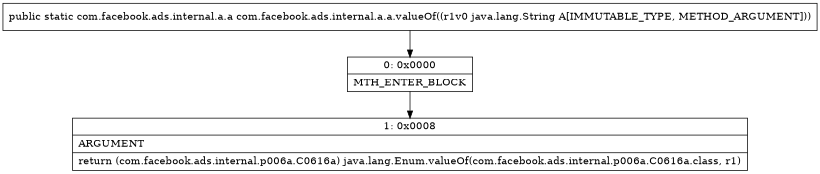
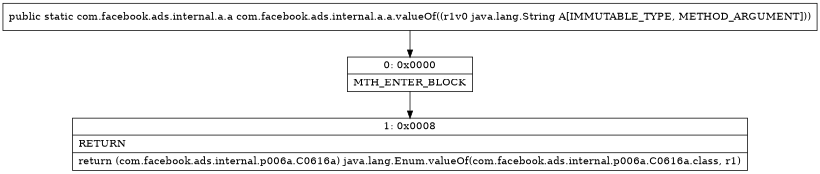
node "1: 0x0008": text "ARGUMENT" -> "RETURN"
